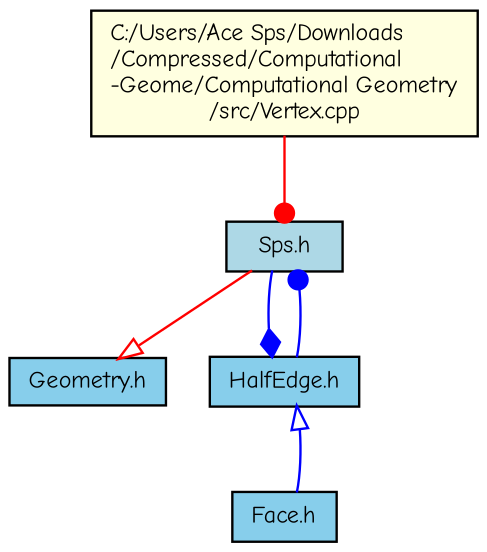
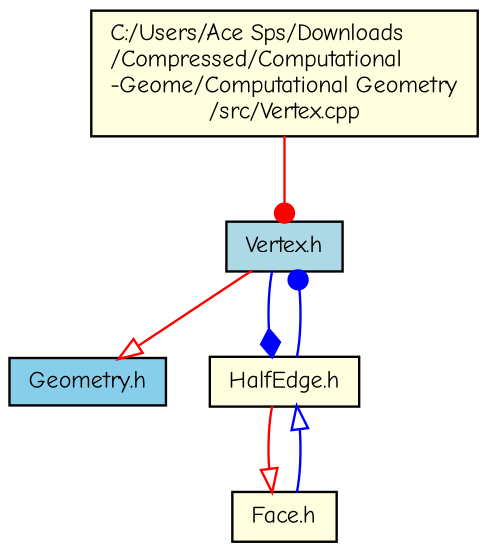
node "Sps.h": label "Sps.h" -> "Vertex.h"
node "HalfEdge.h": fillcolor skyblue -> lightyellow
edge "HalfEdge.h" -> "Face.h": added
node "Face.h": fillcolor skyblue -> lightyellow
